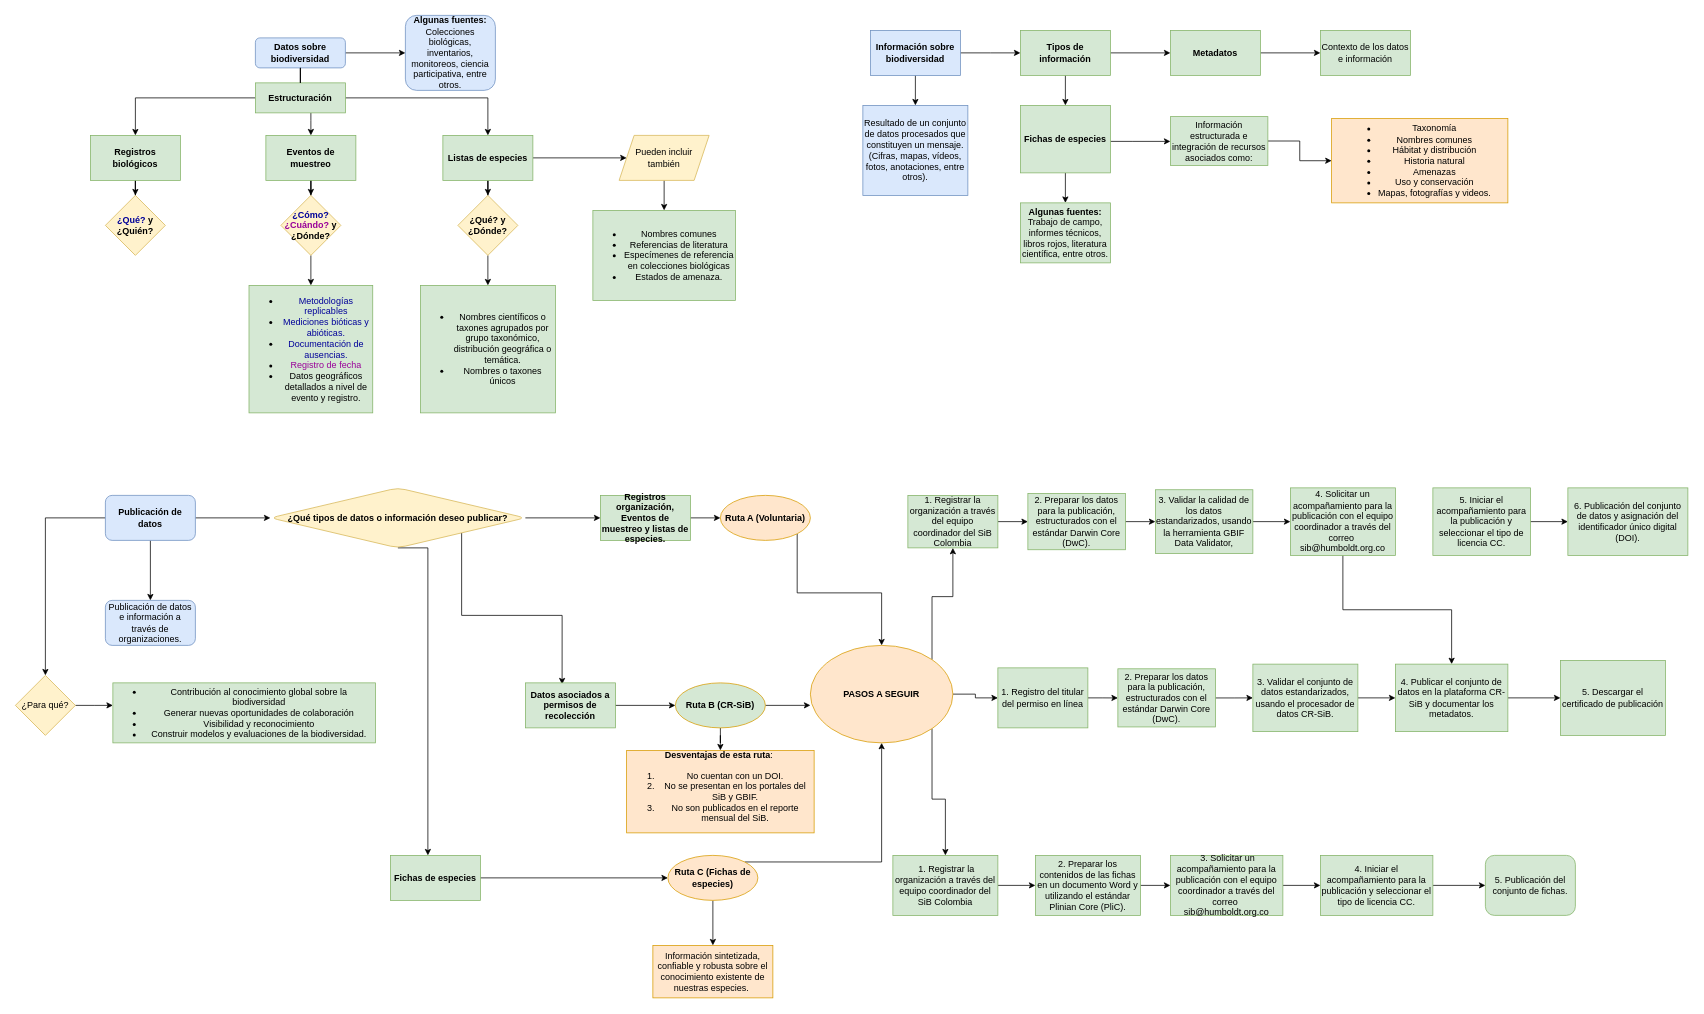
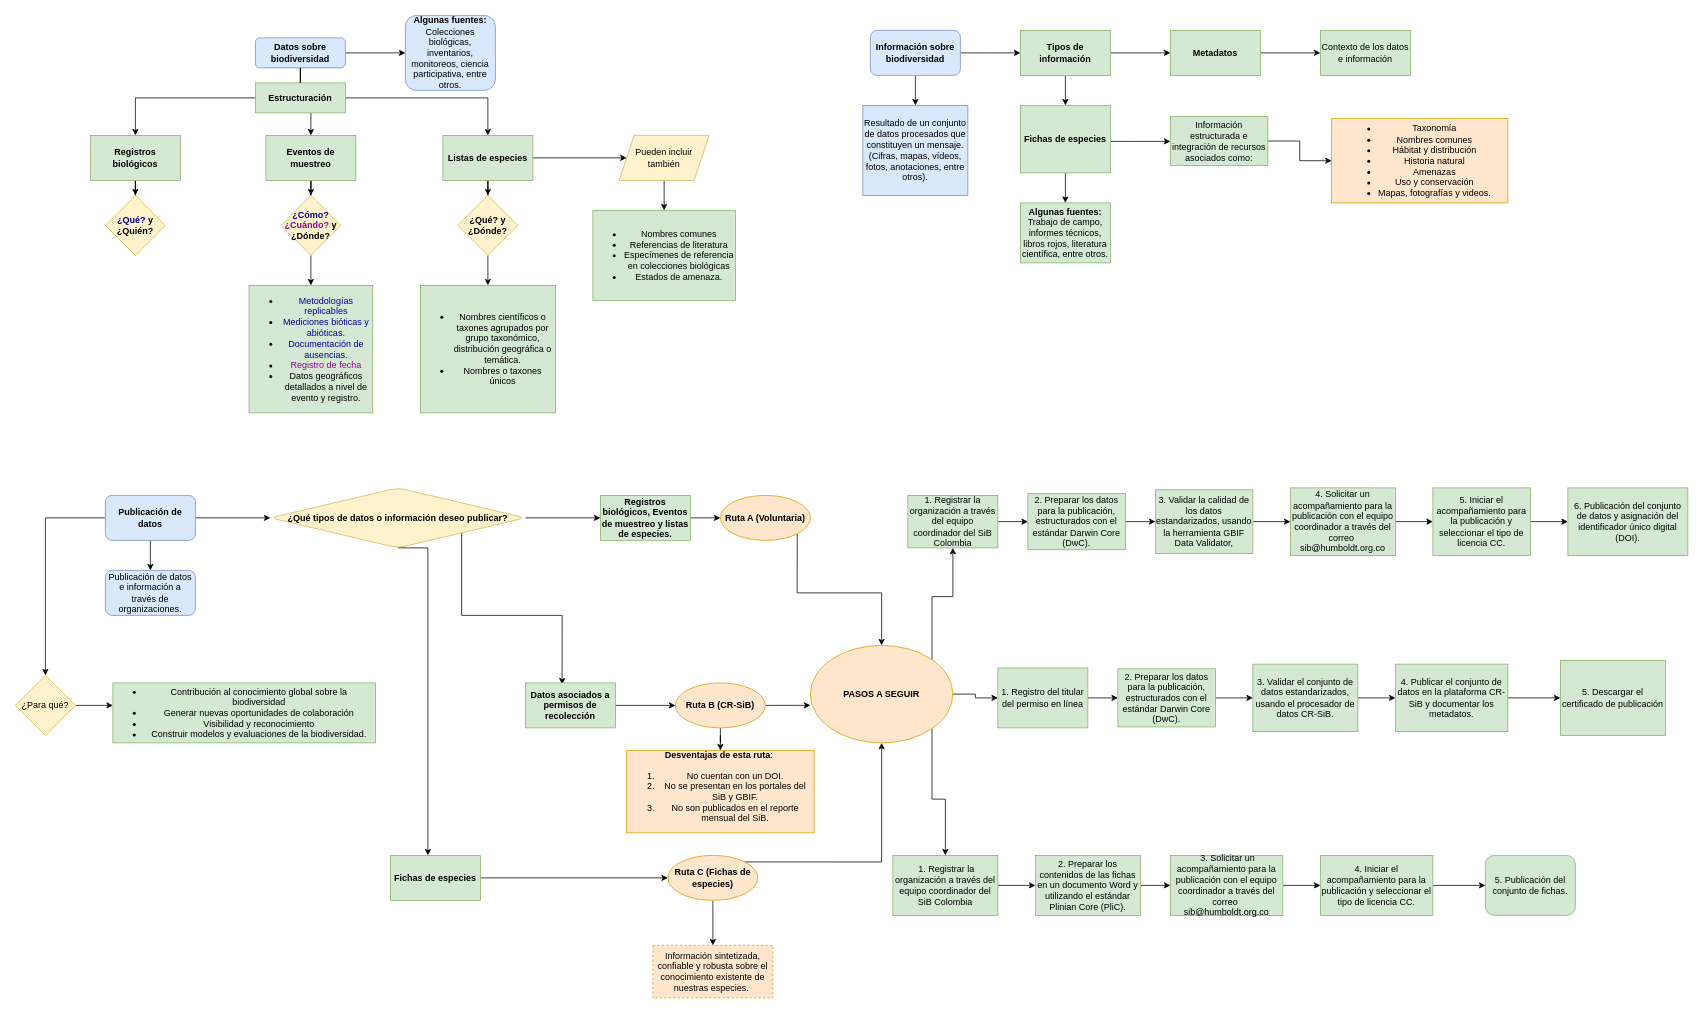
node "Información sobre biodiversidad": shape rectangle -> rounded rectangle
node "Registros organización, Eventos de muestreo y listas de especies.": label "Registros organización, Eventos de muestreo y listas de especies." -> "Registros biológicos, Eventos de muestreo y listas de especies."
edge "4. Solicitar un acompañamiento para la publicación con el equipo coordinador a través del correo sib@humboldt.org.co" -> "4. Publicar el conjunto de datos en la plataforma CR-SiB y documentar los metadatos.": now "4. Solicitar un acompañamiento para la publicación con el equipo coordinador a través del correo sib@humboldt.org.co" -> "5. Iniciar el acompañamiento para la publicación y seleccionar el tipo de licencia CC."
node "Publicación de datos e información a través de organizaciones.": moved (150, 623) -> (150, 593)
node "Ruta B (CR-SiB)": fillcolor #d5e8d4 -> #ffe6cc
node "Información sintetizada, confiable y robusta sobre el conocimiento existente de nuestras especies.": style solid -> dashed
